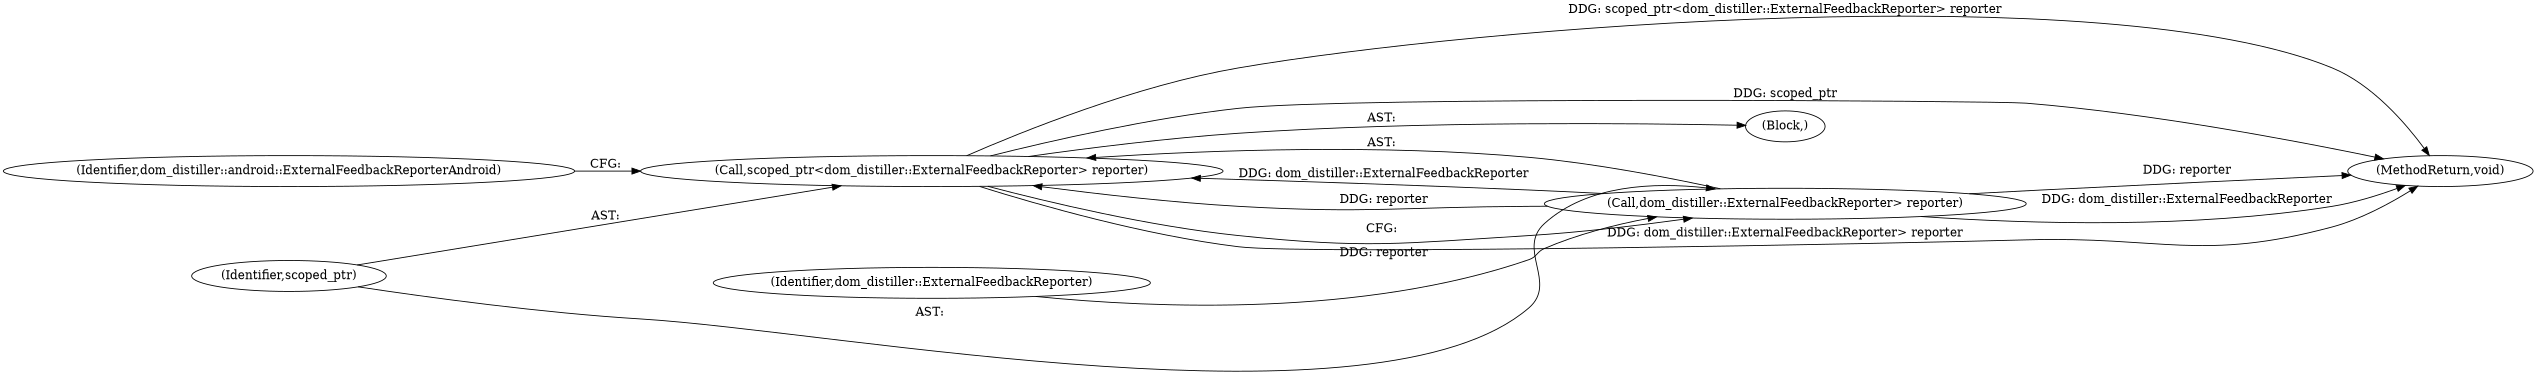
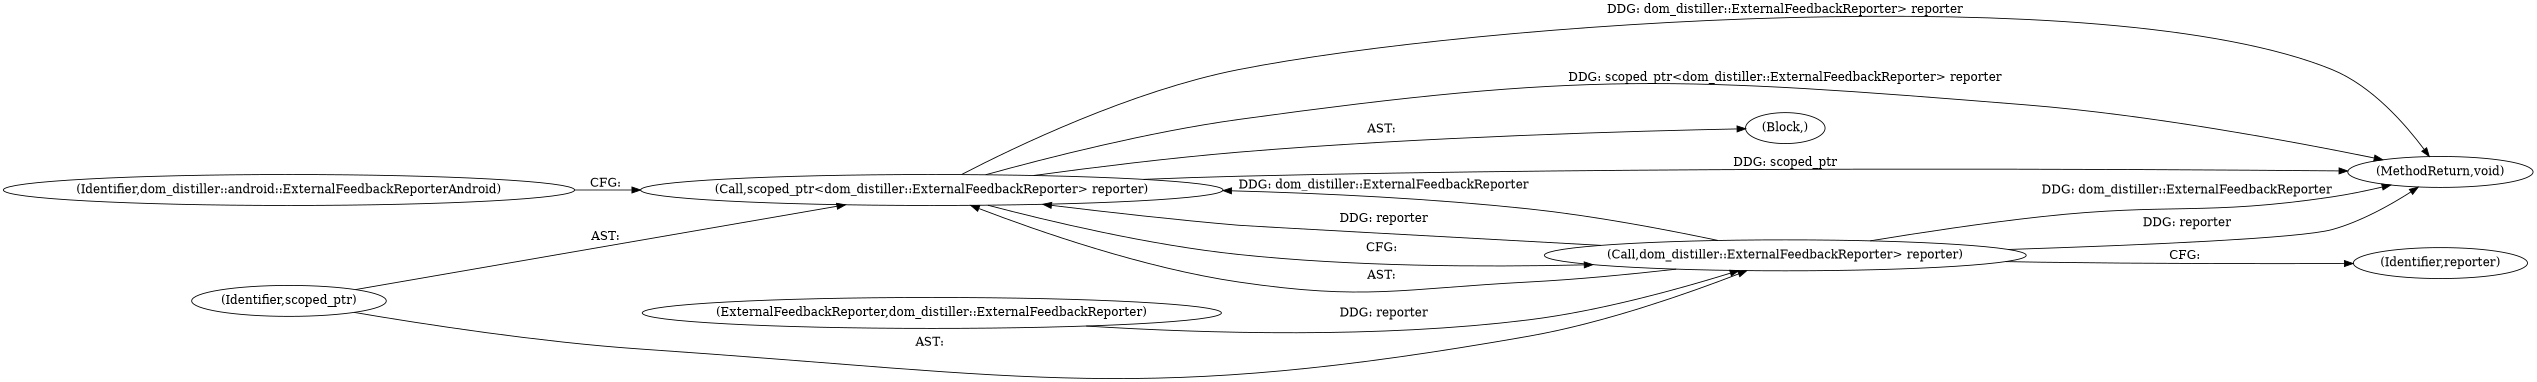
node "(Identifier,reporter)": added
node "(Identifier,dom_distiller::ExternalFeedbackReporter)": label "(Identifier,dom_distiller::ExternalFeedbackReporter)" -> "(ExternalFeedbackReporter,dom_distiller::ExternalFeedbackReporter)"
